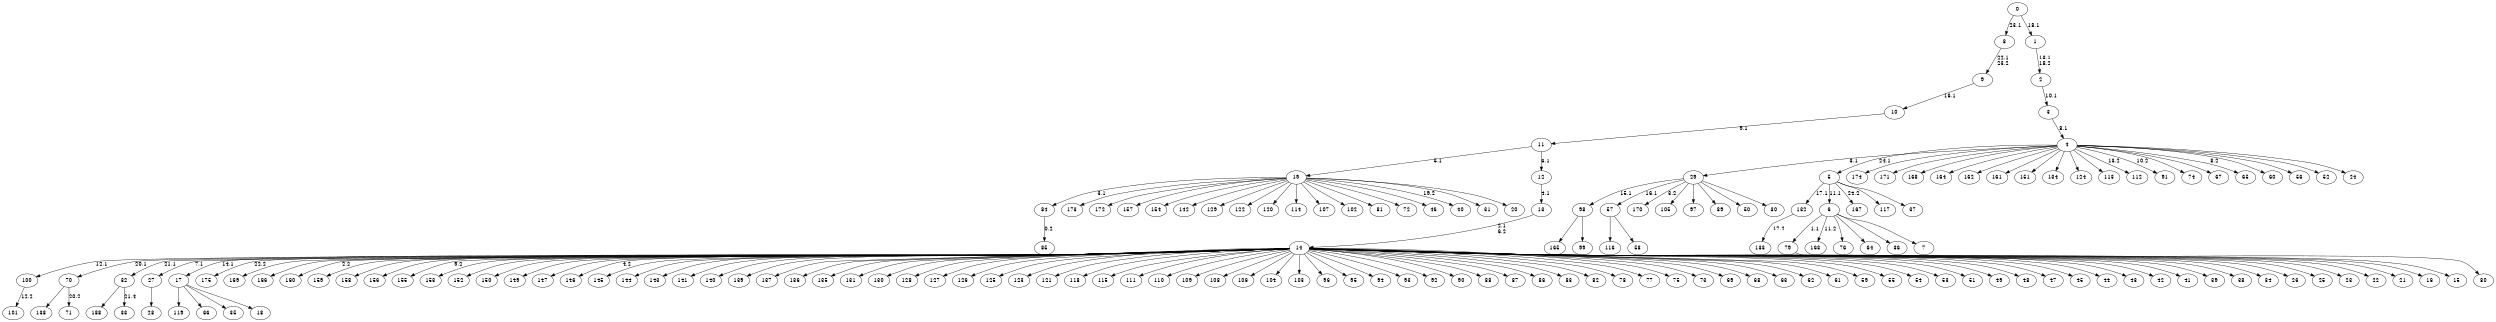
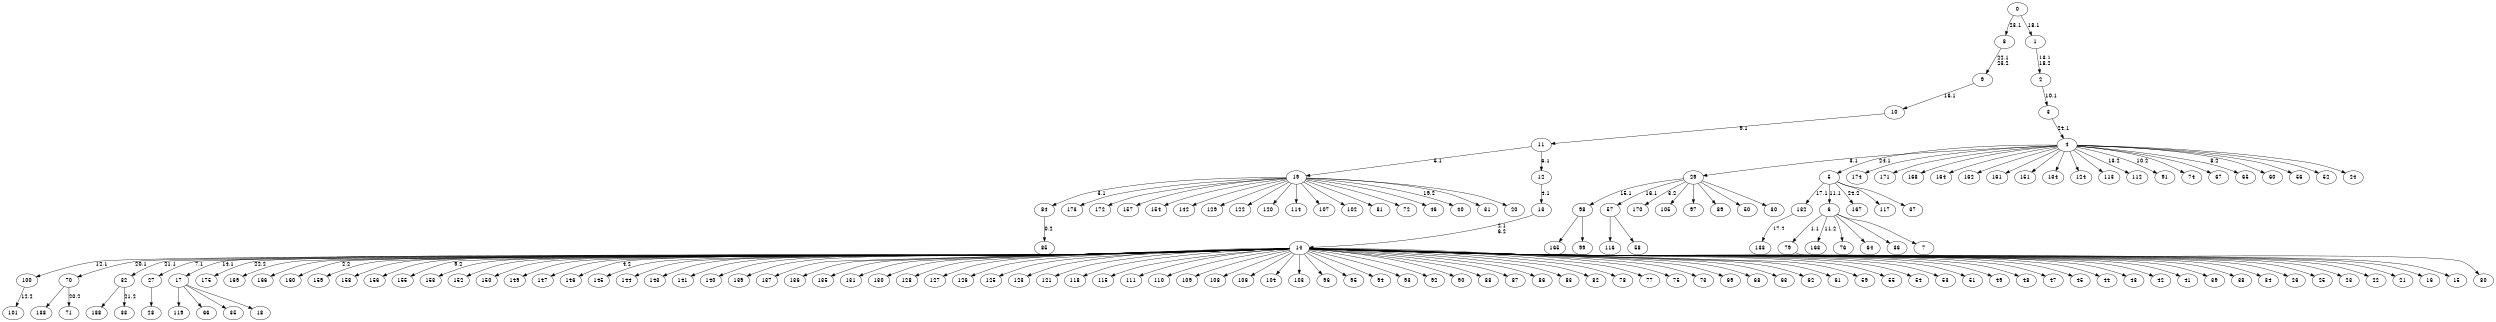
edge "3" -> "4": label "8,1" -> "24,1"
edge "32" -> "33": label "21,4" -> "21,2"
